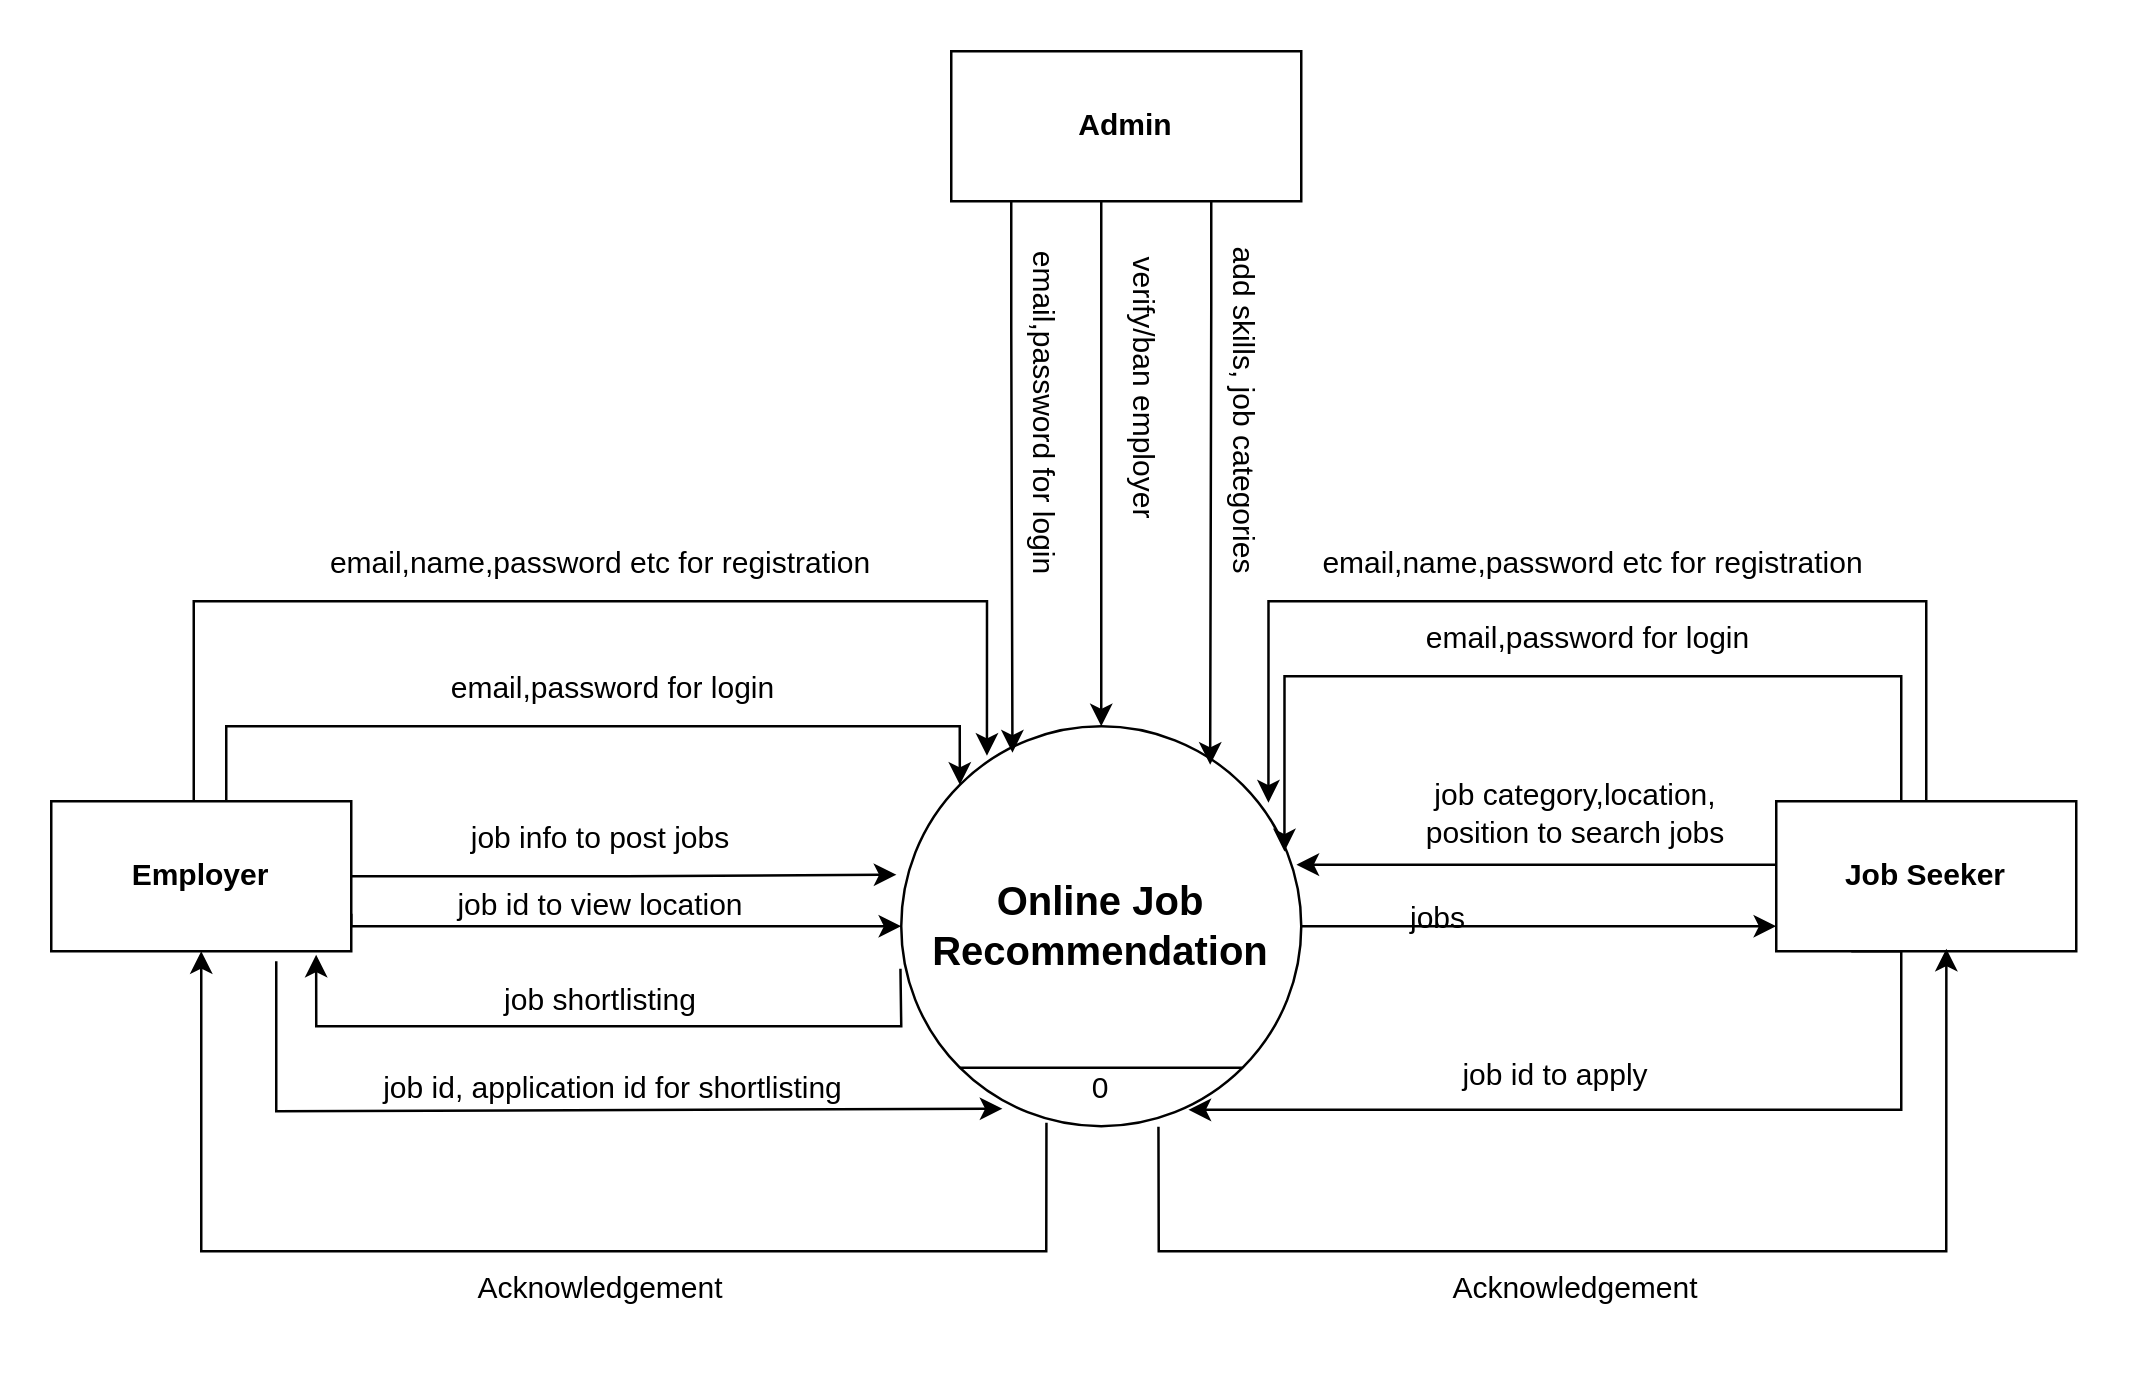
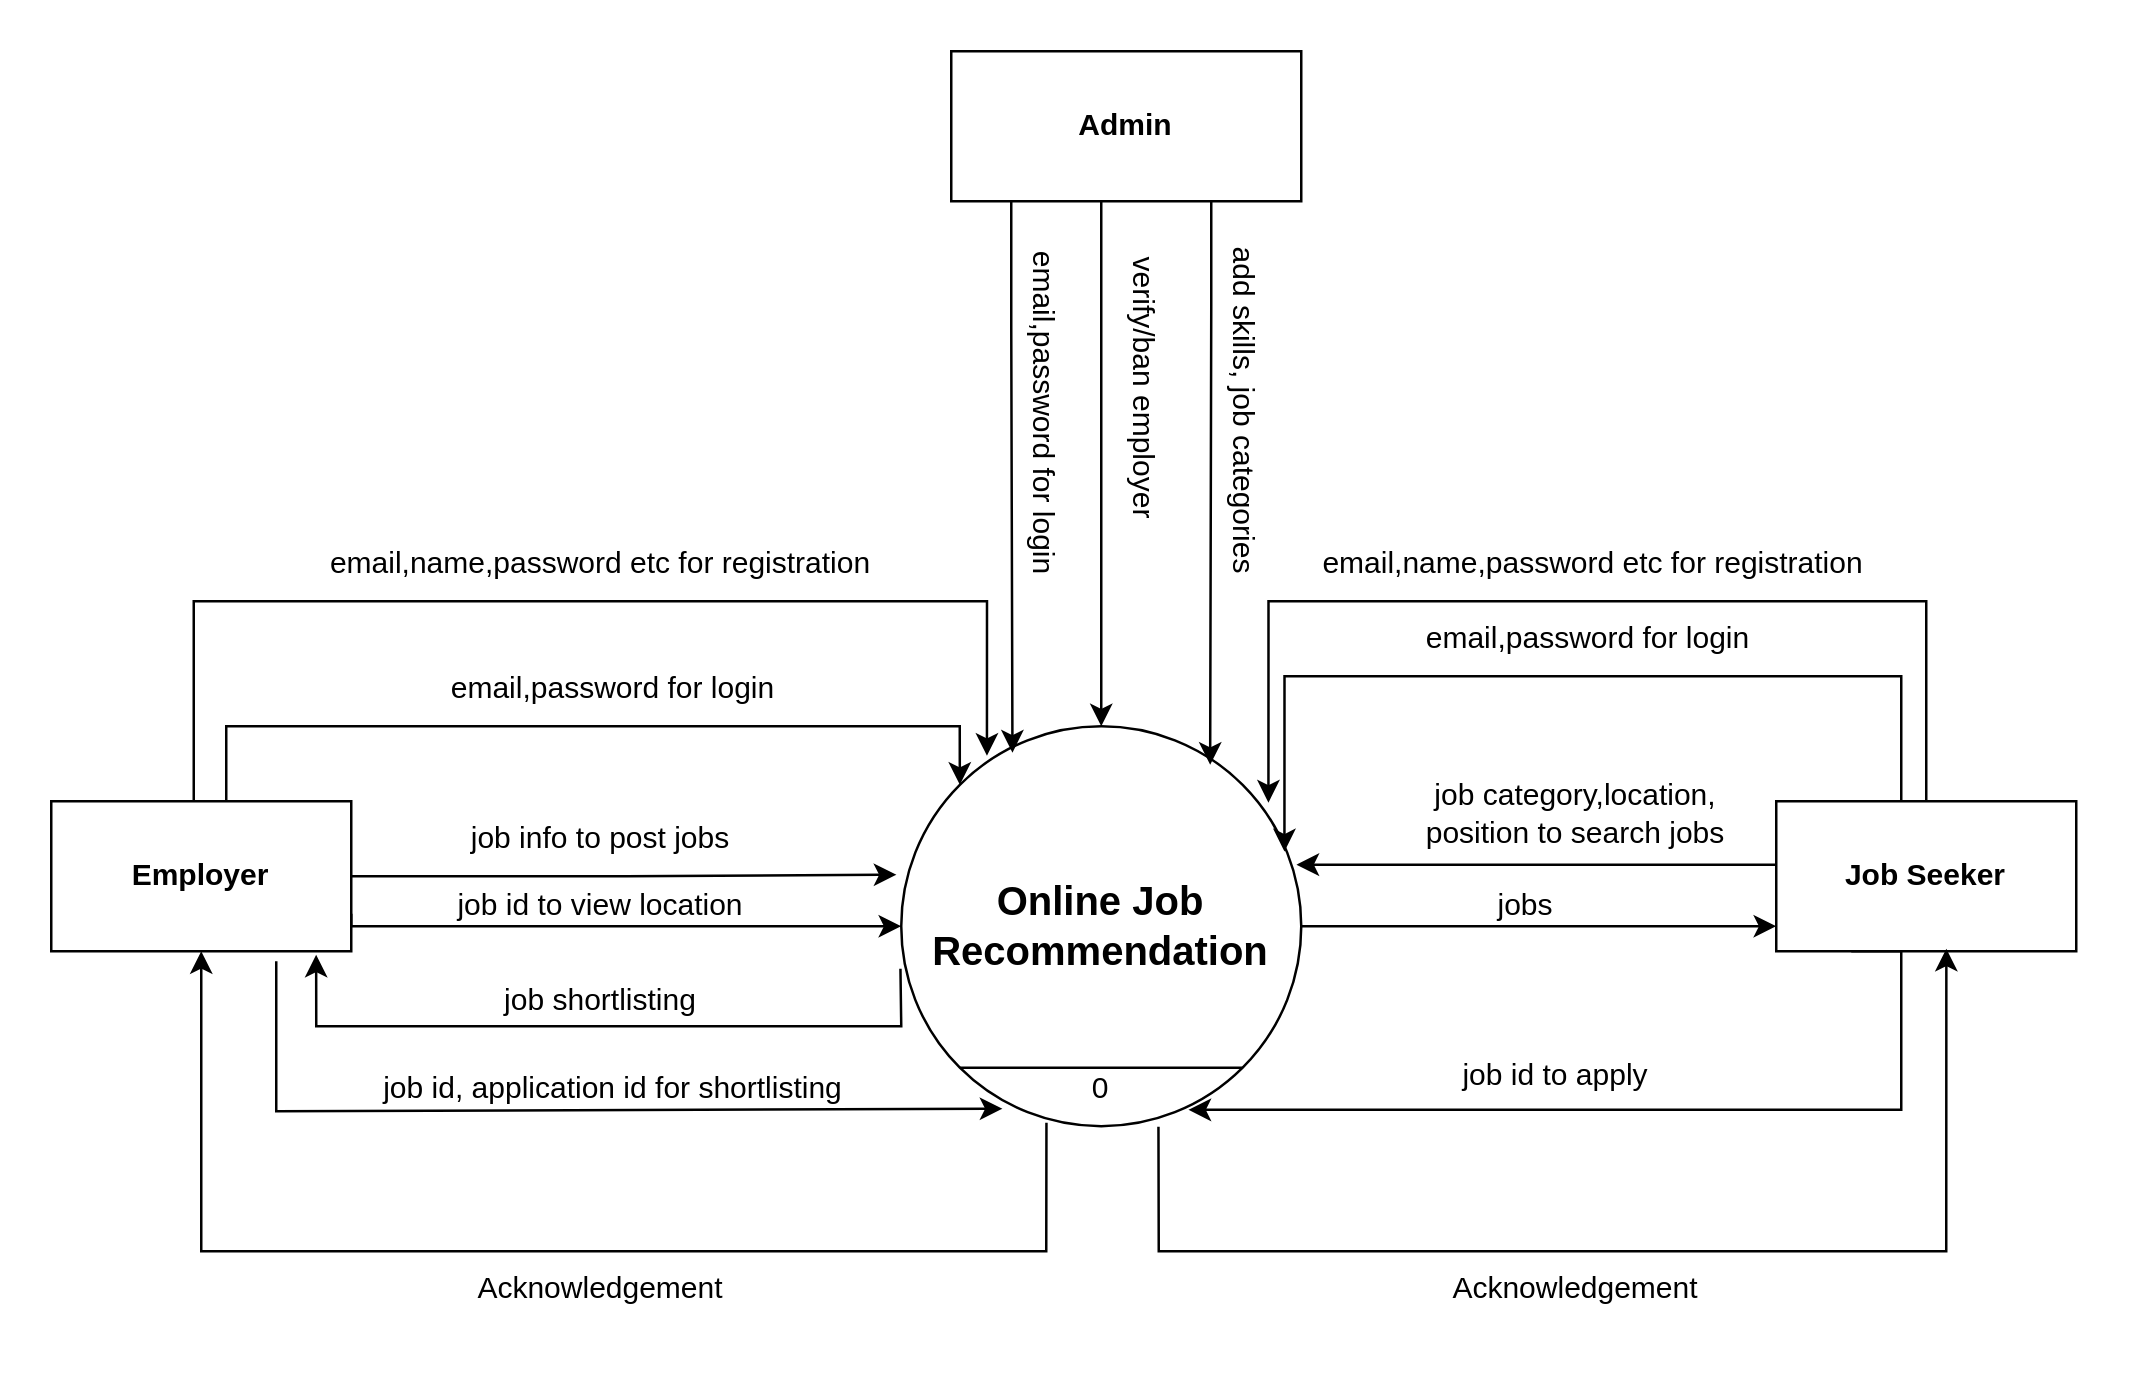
node "jobs": moved (1439, 919) -> (1526, 906)
